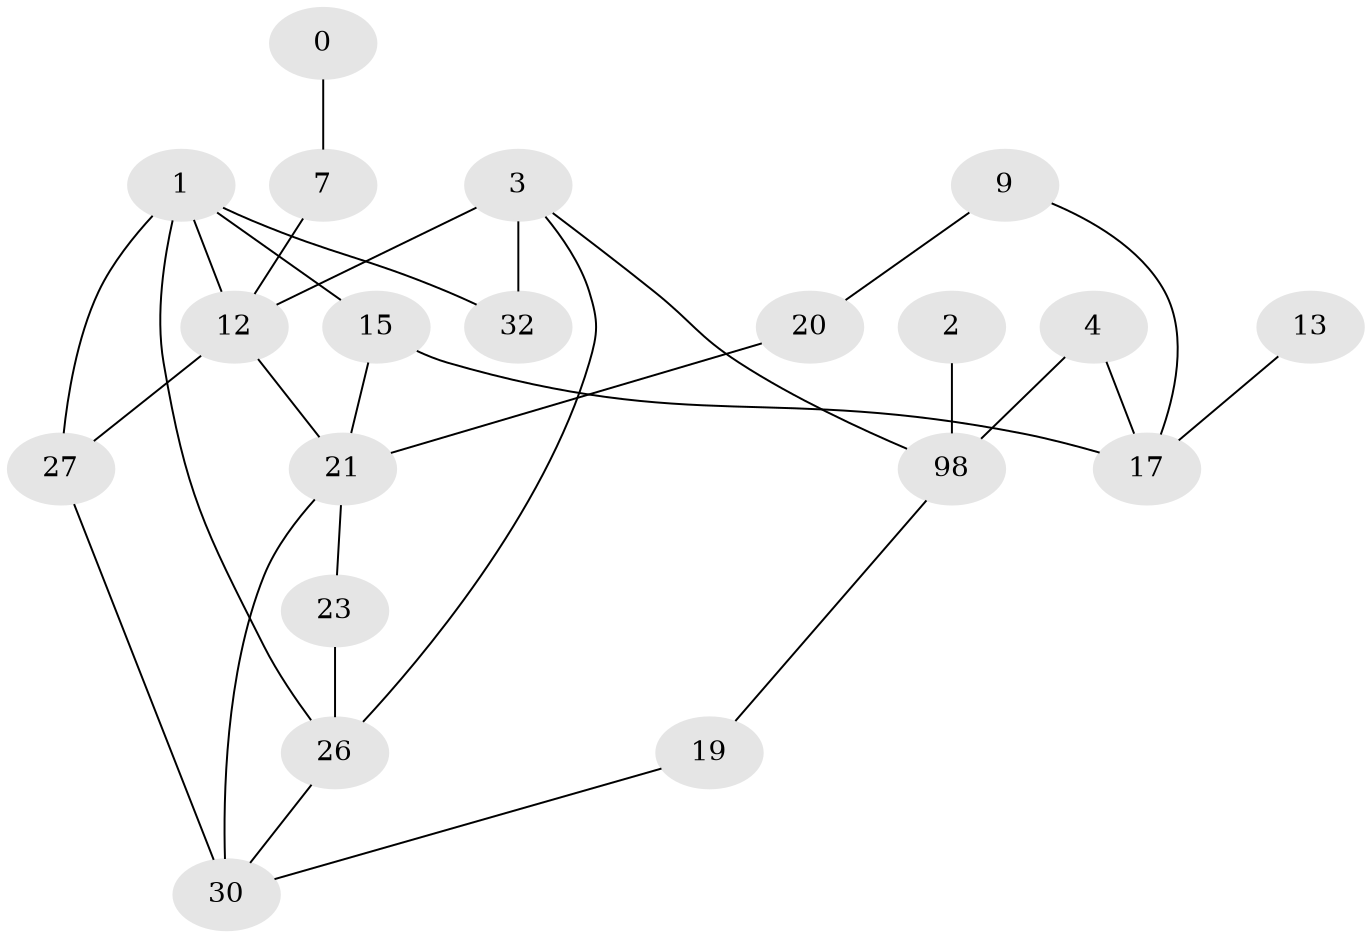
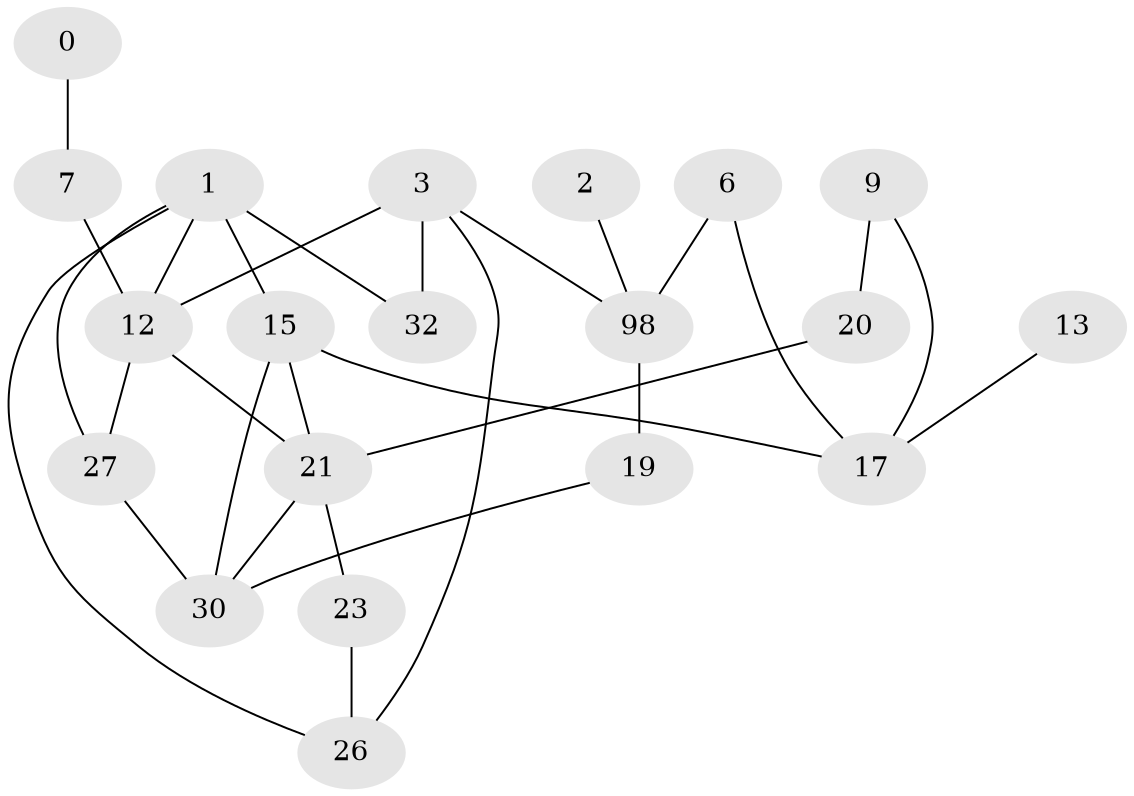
node "4": label "4" -> "6"
edge "26" -- "30": now "15" -- "30"
